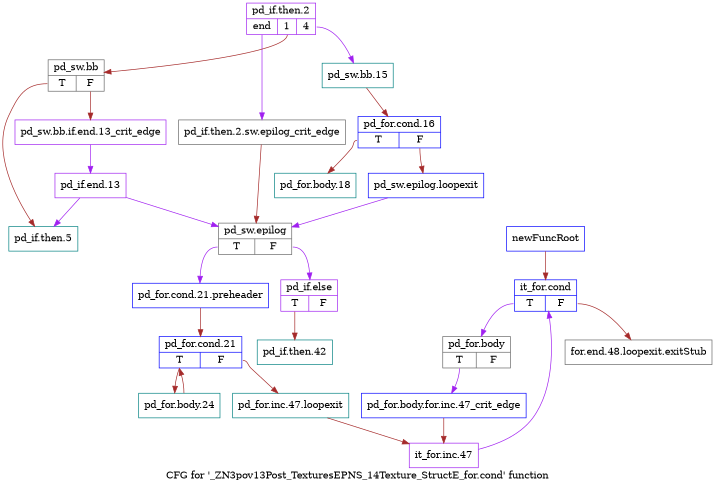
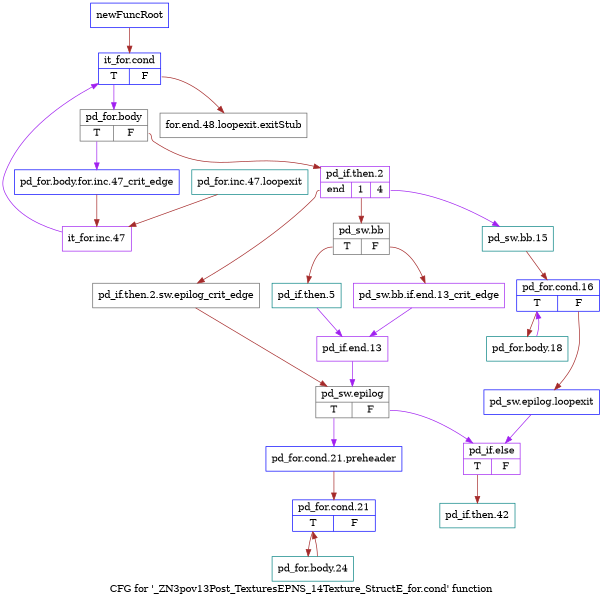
edge "pd_if.then.2" -> "pd_if.then.2.sw.epilog_crit_edge": color purple -> brown
edge "pd_for.body" -> "pd_if.then.2": added
edge "pd_if.end.13" -> "pd_if.then.5": reversed
edge "pd_sw.epilog.loopexit" -> "pd_sw.epilog": now "pd_sw.epilog.loopexit" -> "pd_if.else"
edge "pd_for.body.18" -> "pd_for.cond.16": added
edge "pd_for.cond.21" -> "pd_for.inc.47.loopexit": removed
